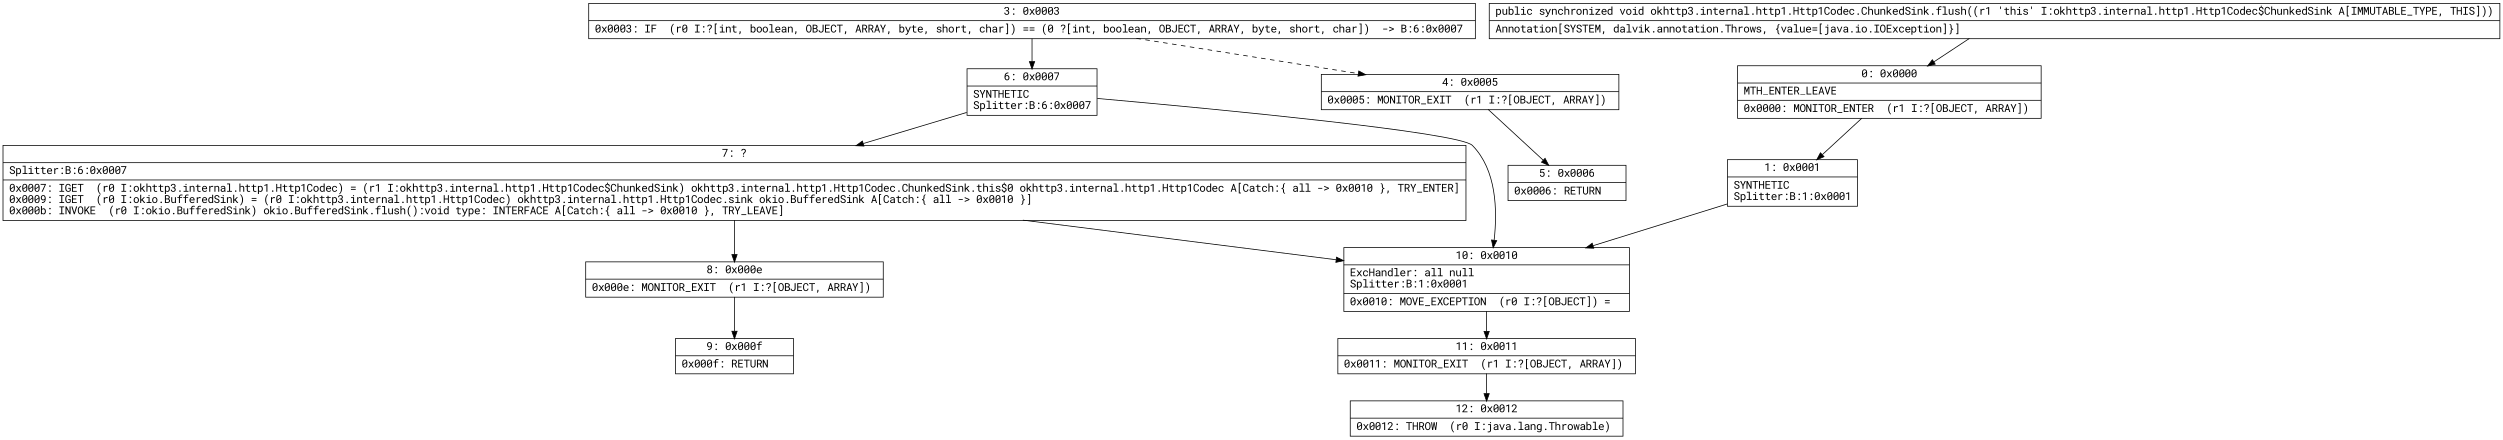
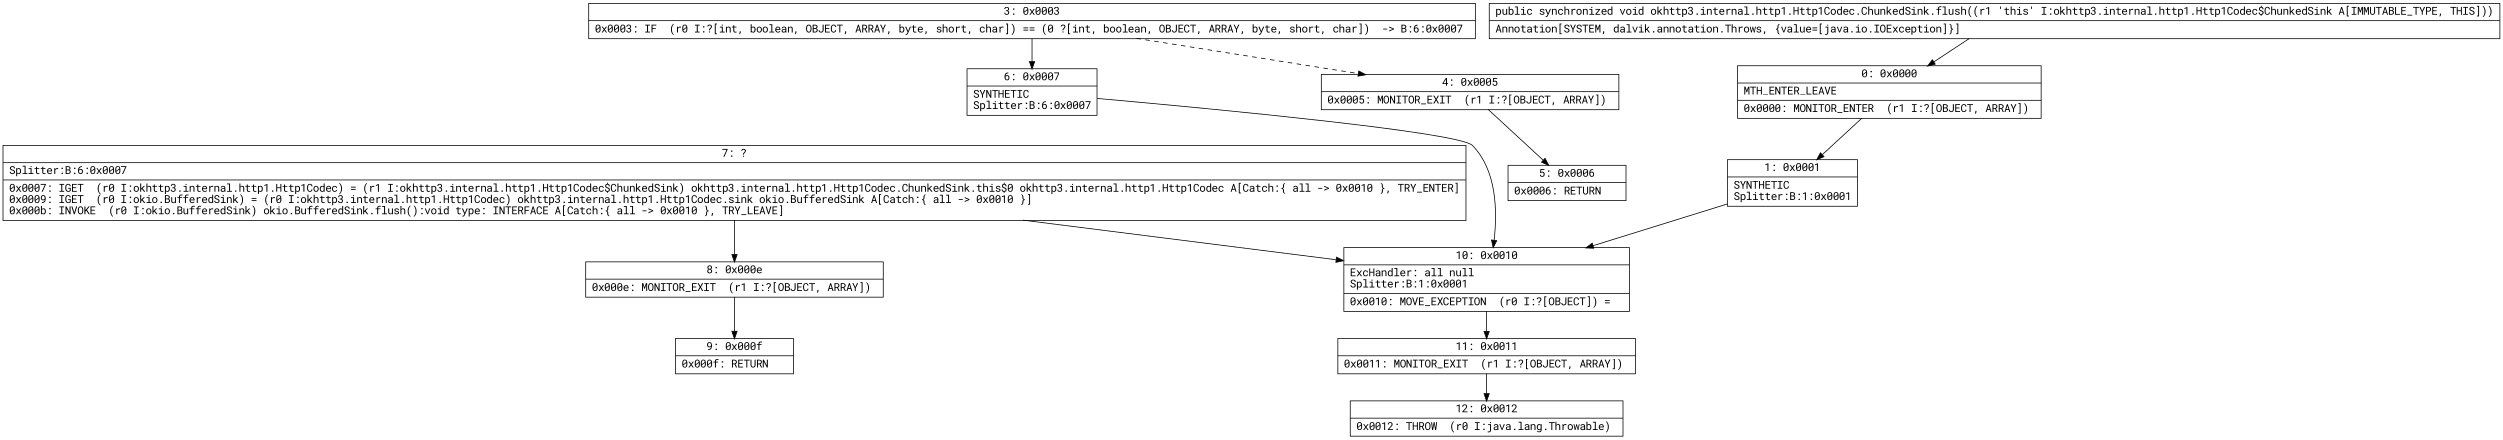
edge "6: 0x0007" -> "7: ?": removed
